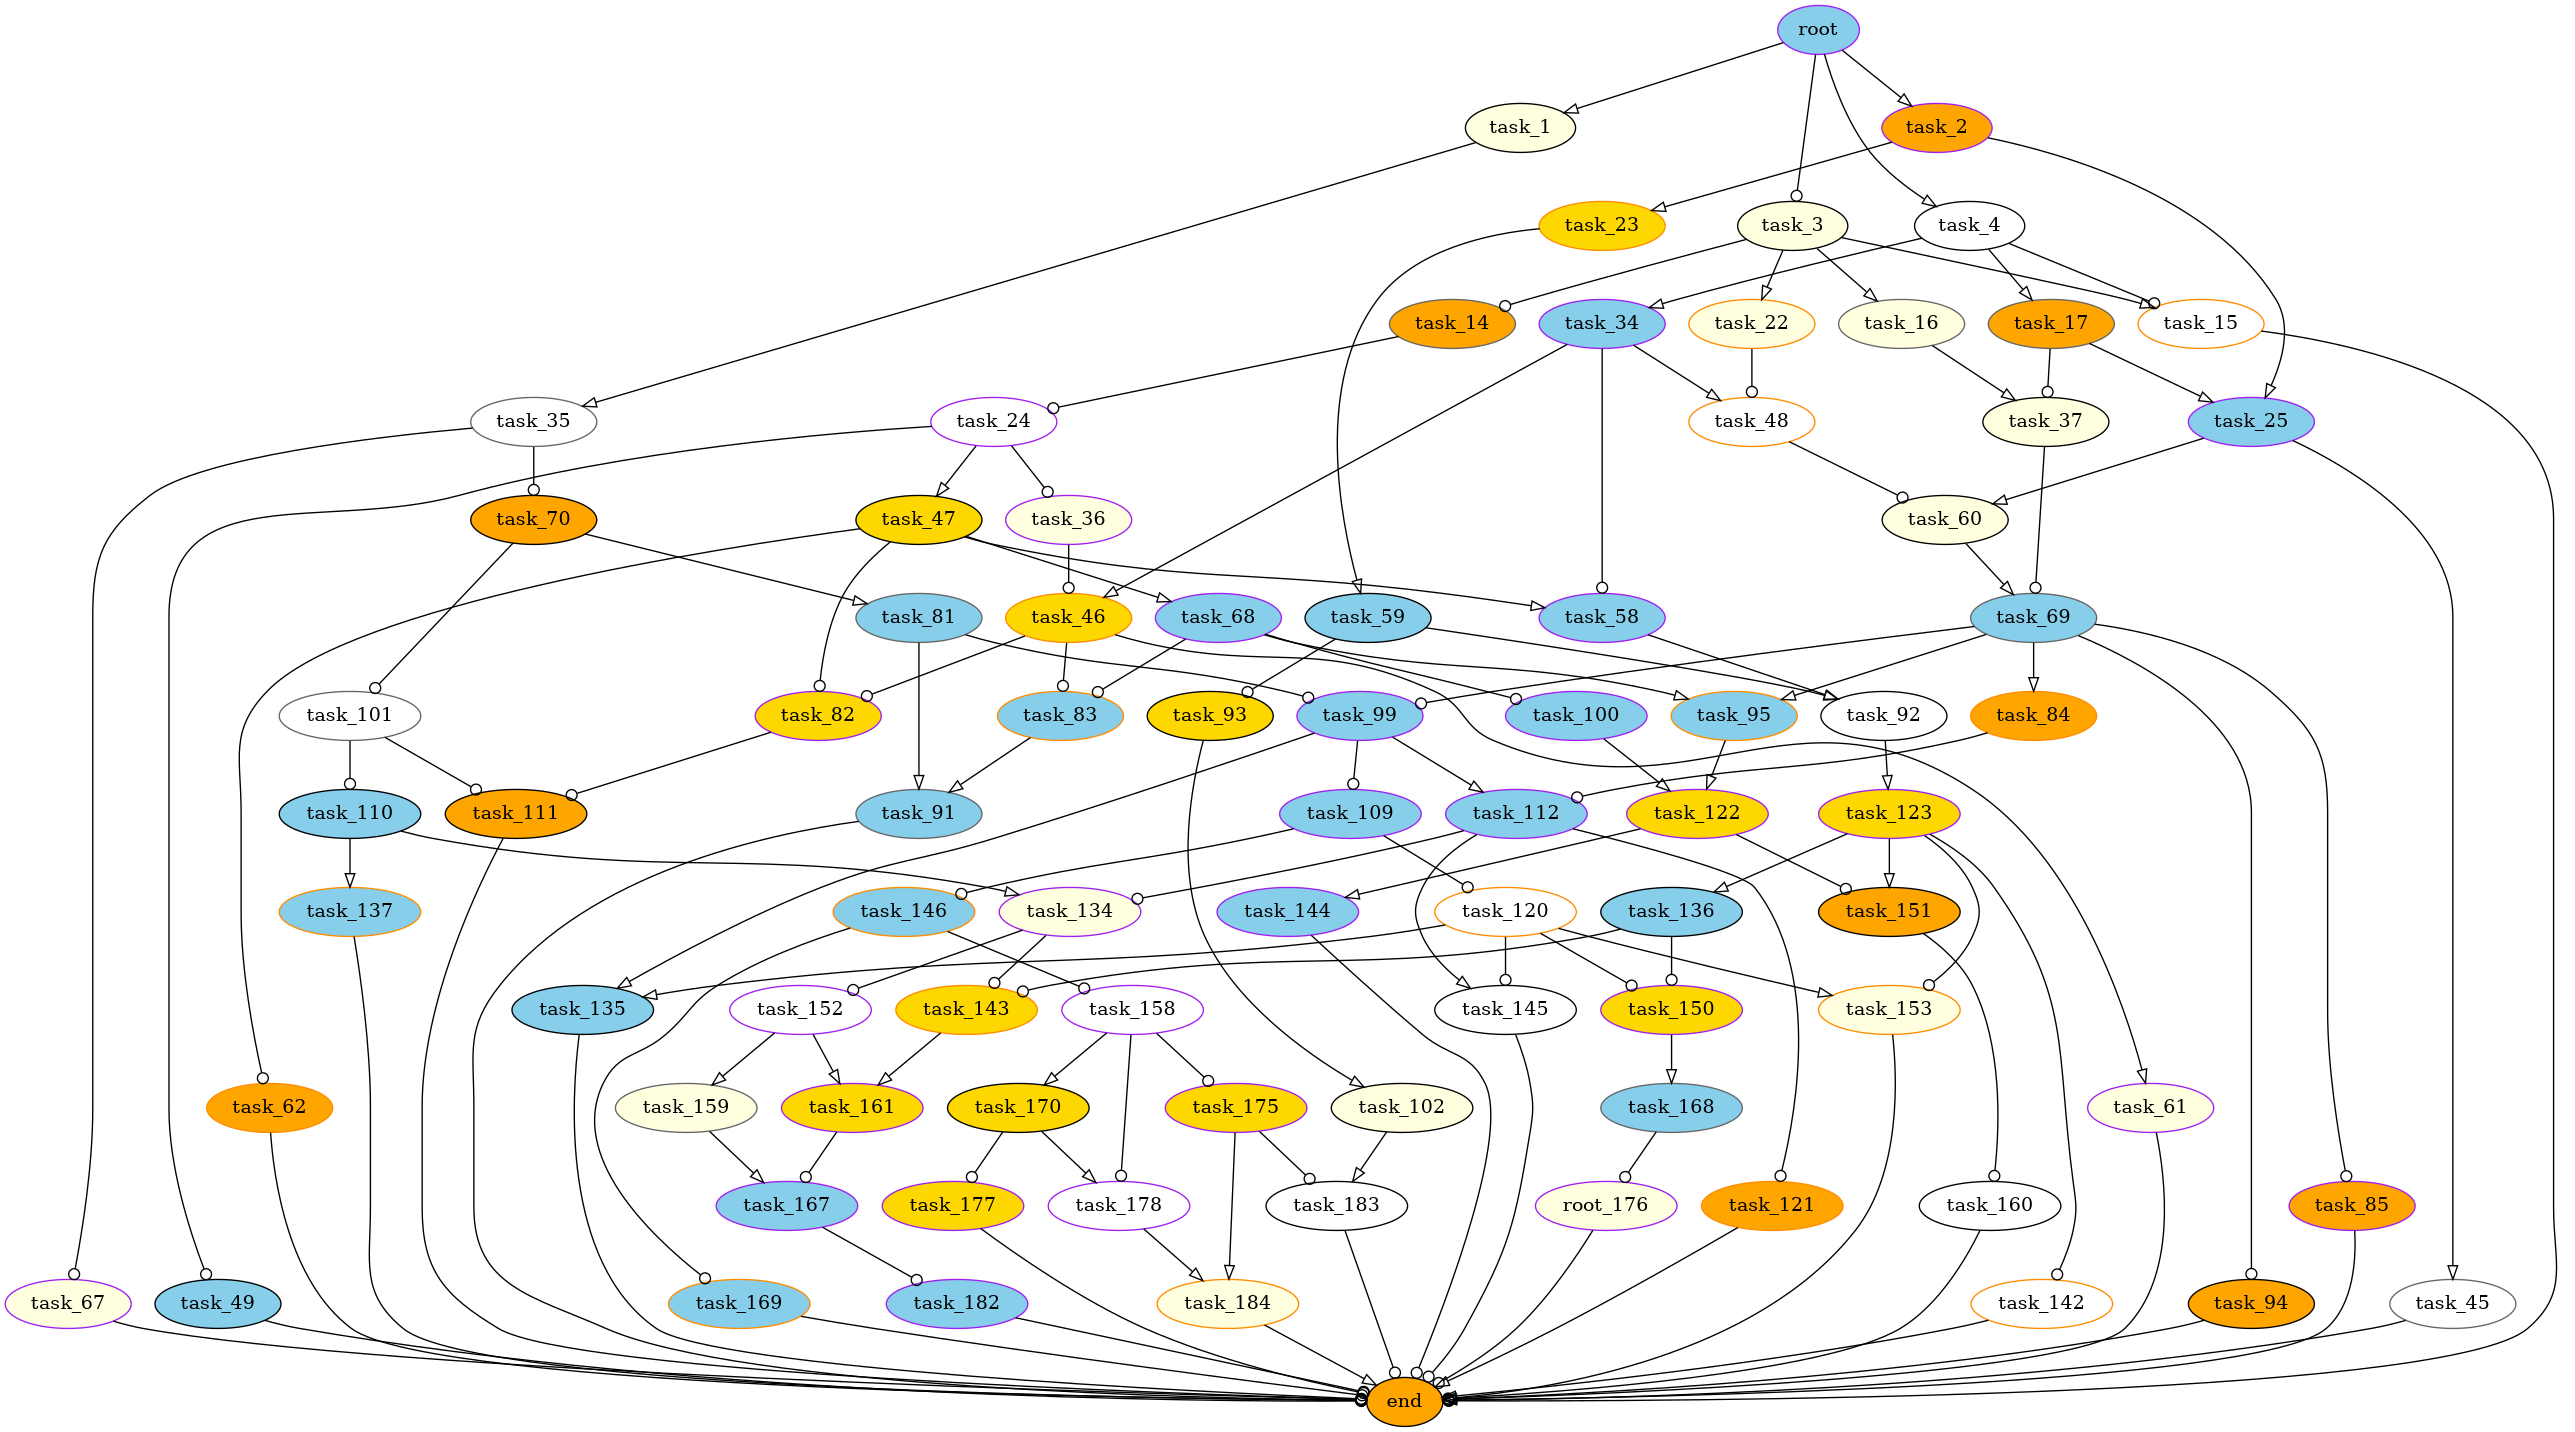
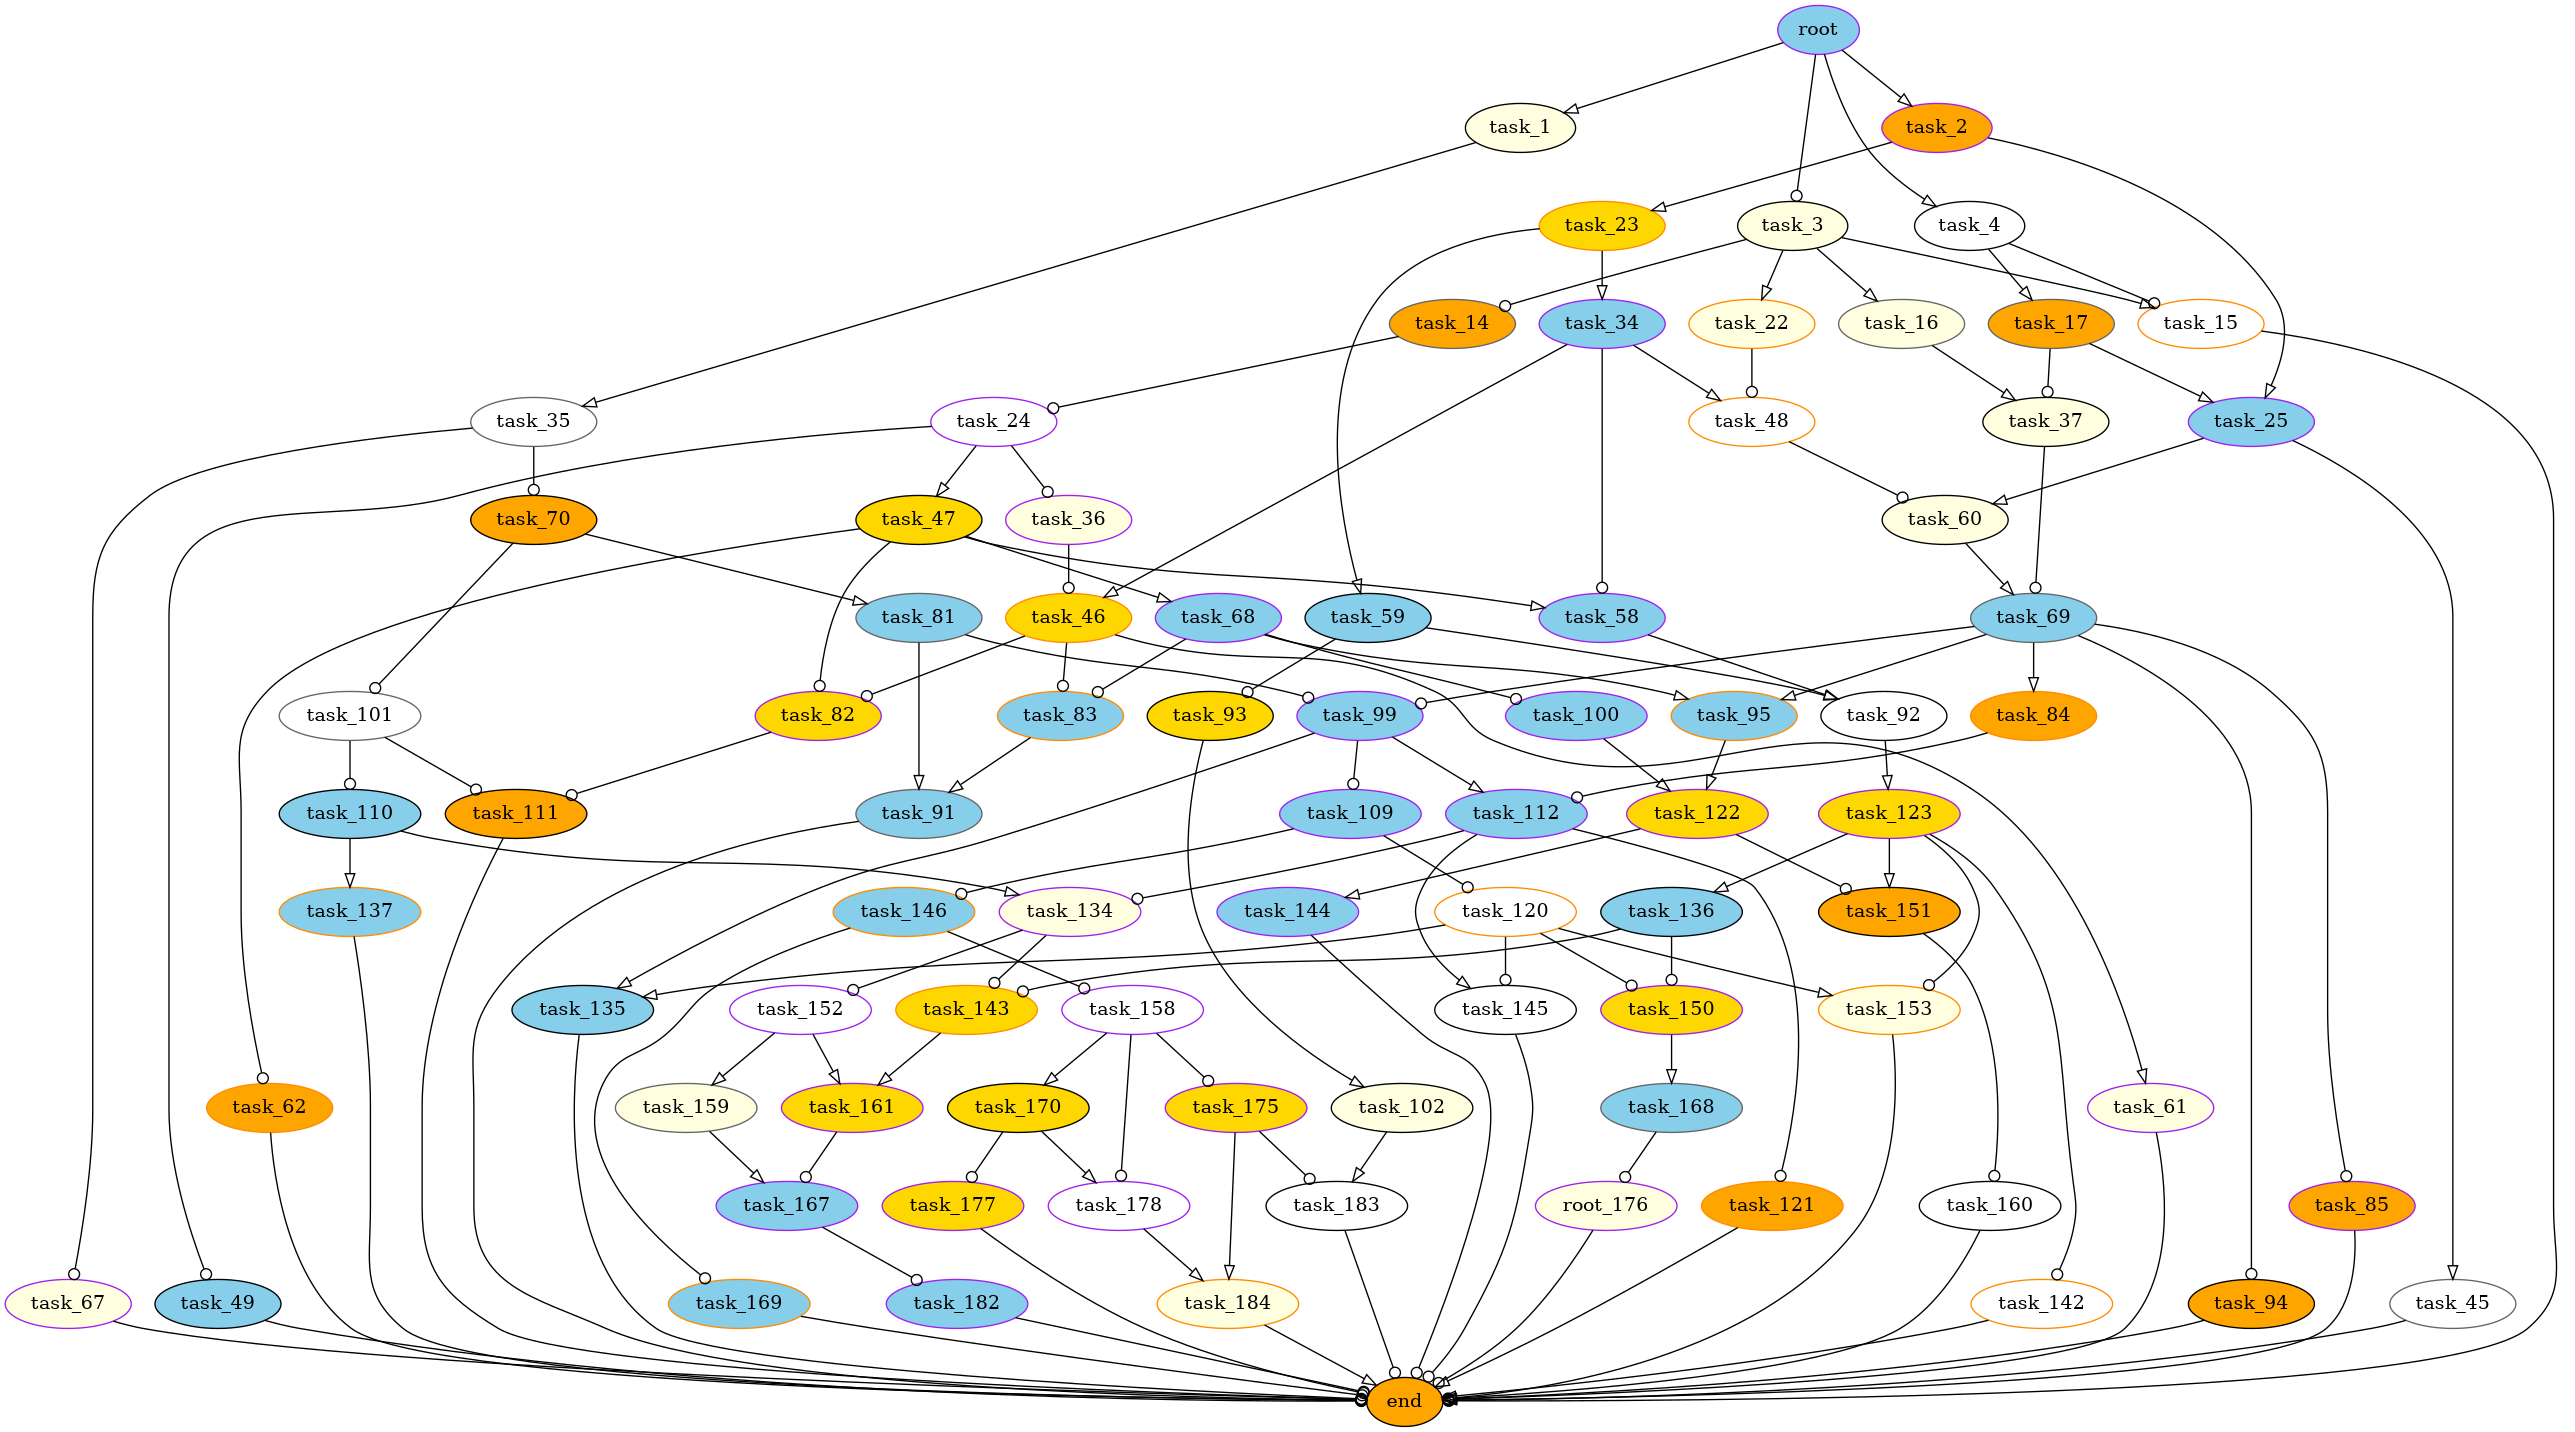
edge "task_4" -> "task_34": now "task_23" -> "task_34"
